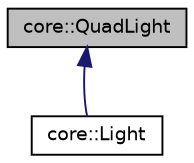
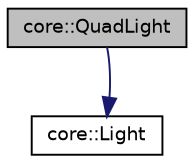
edge "core::Light" -> "core::QuadLight": reversed
